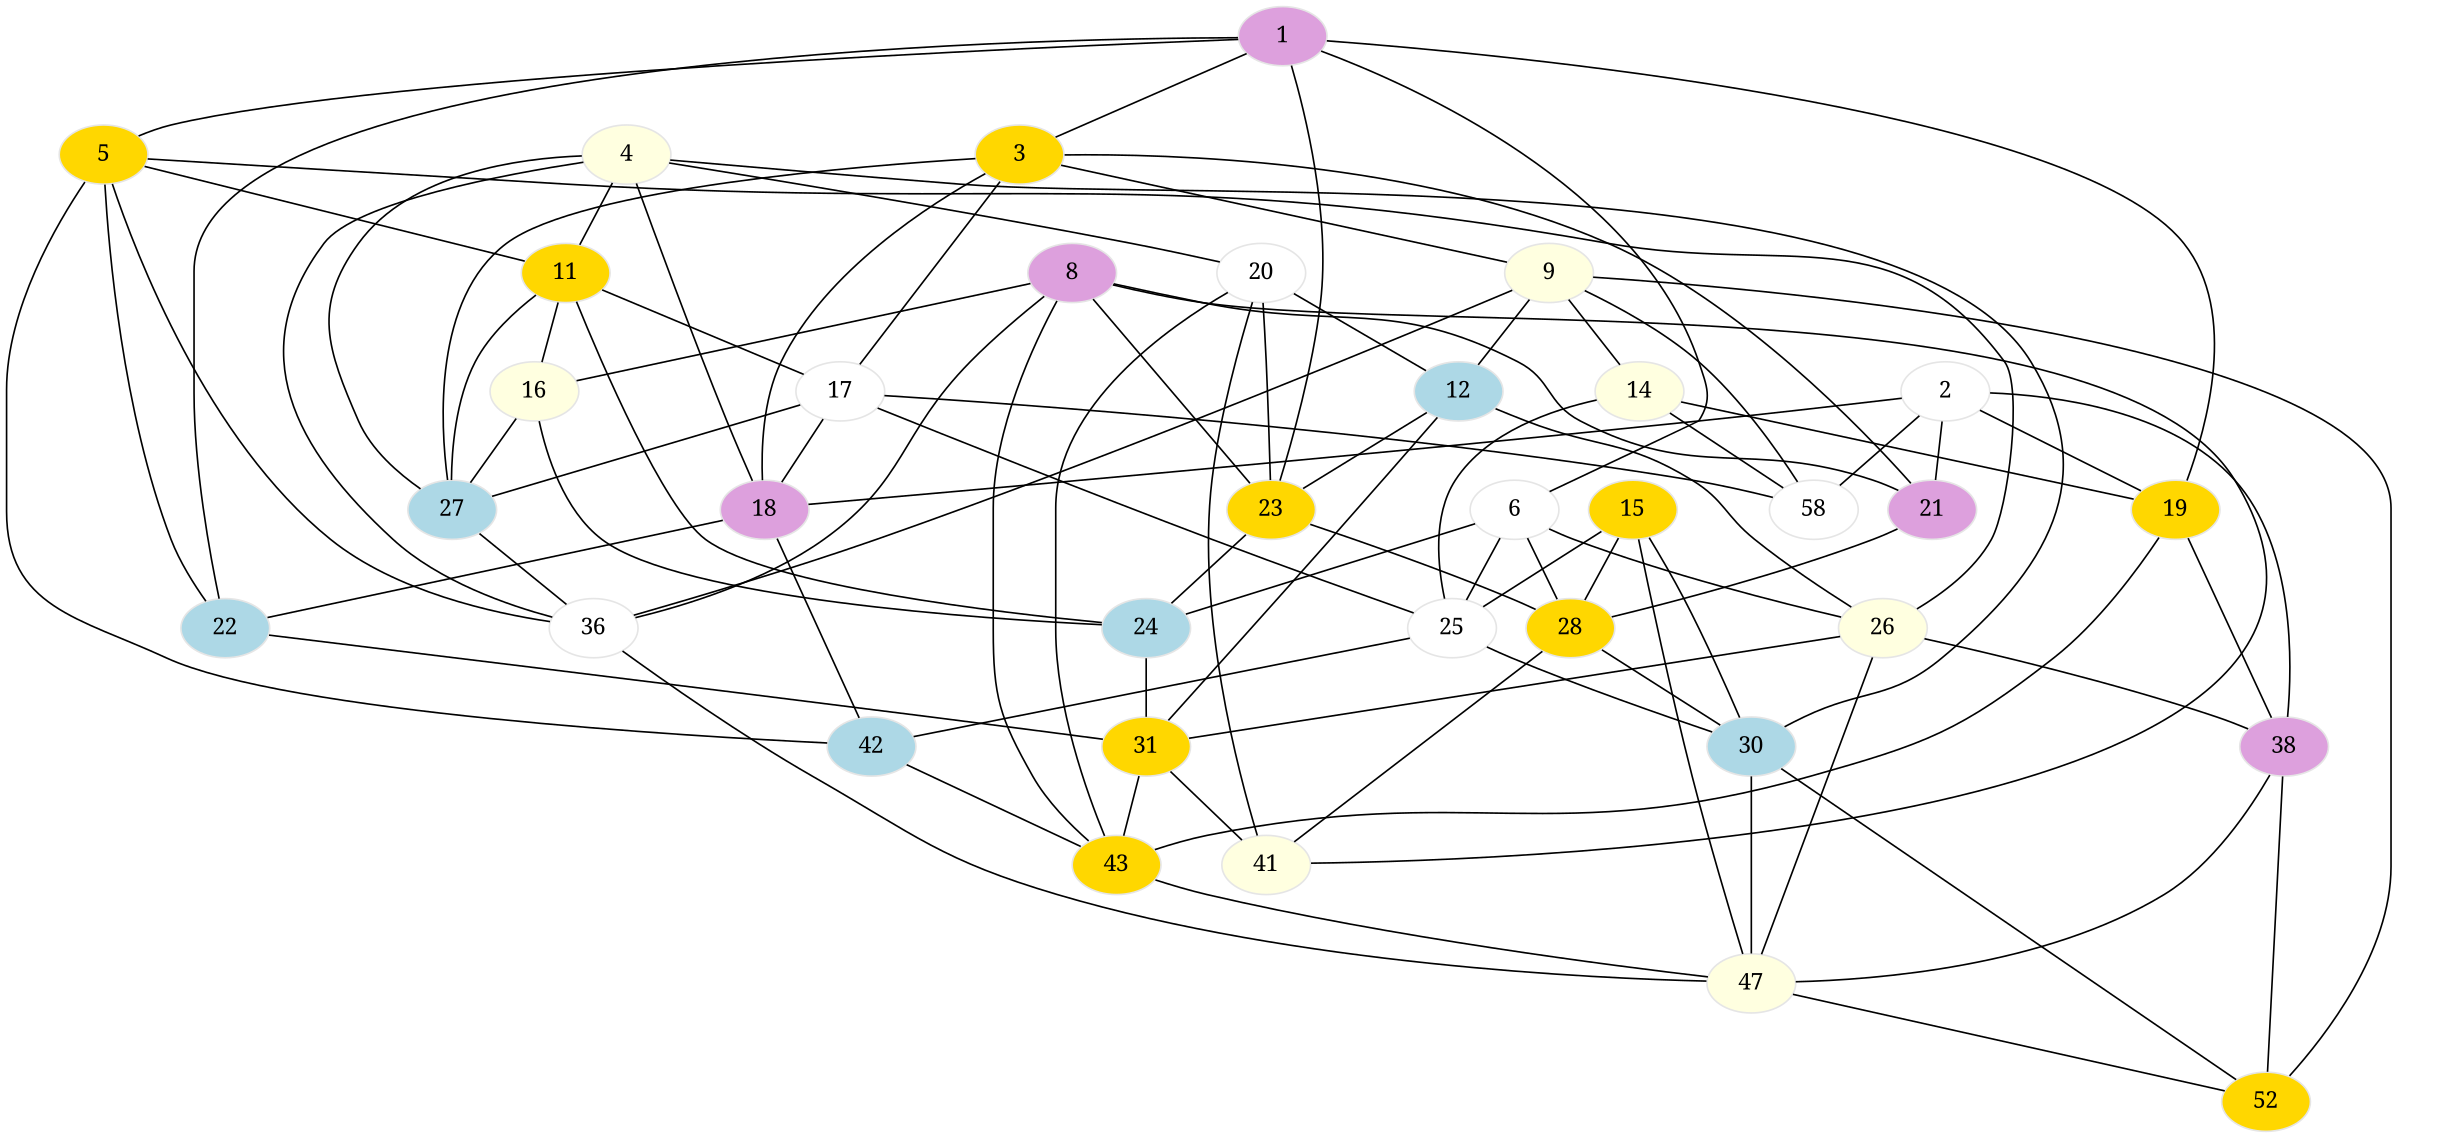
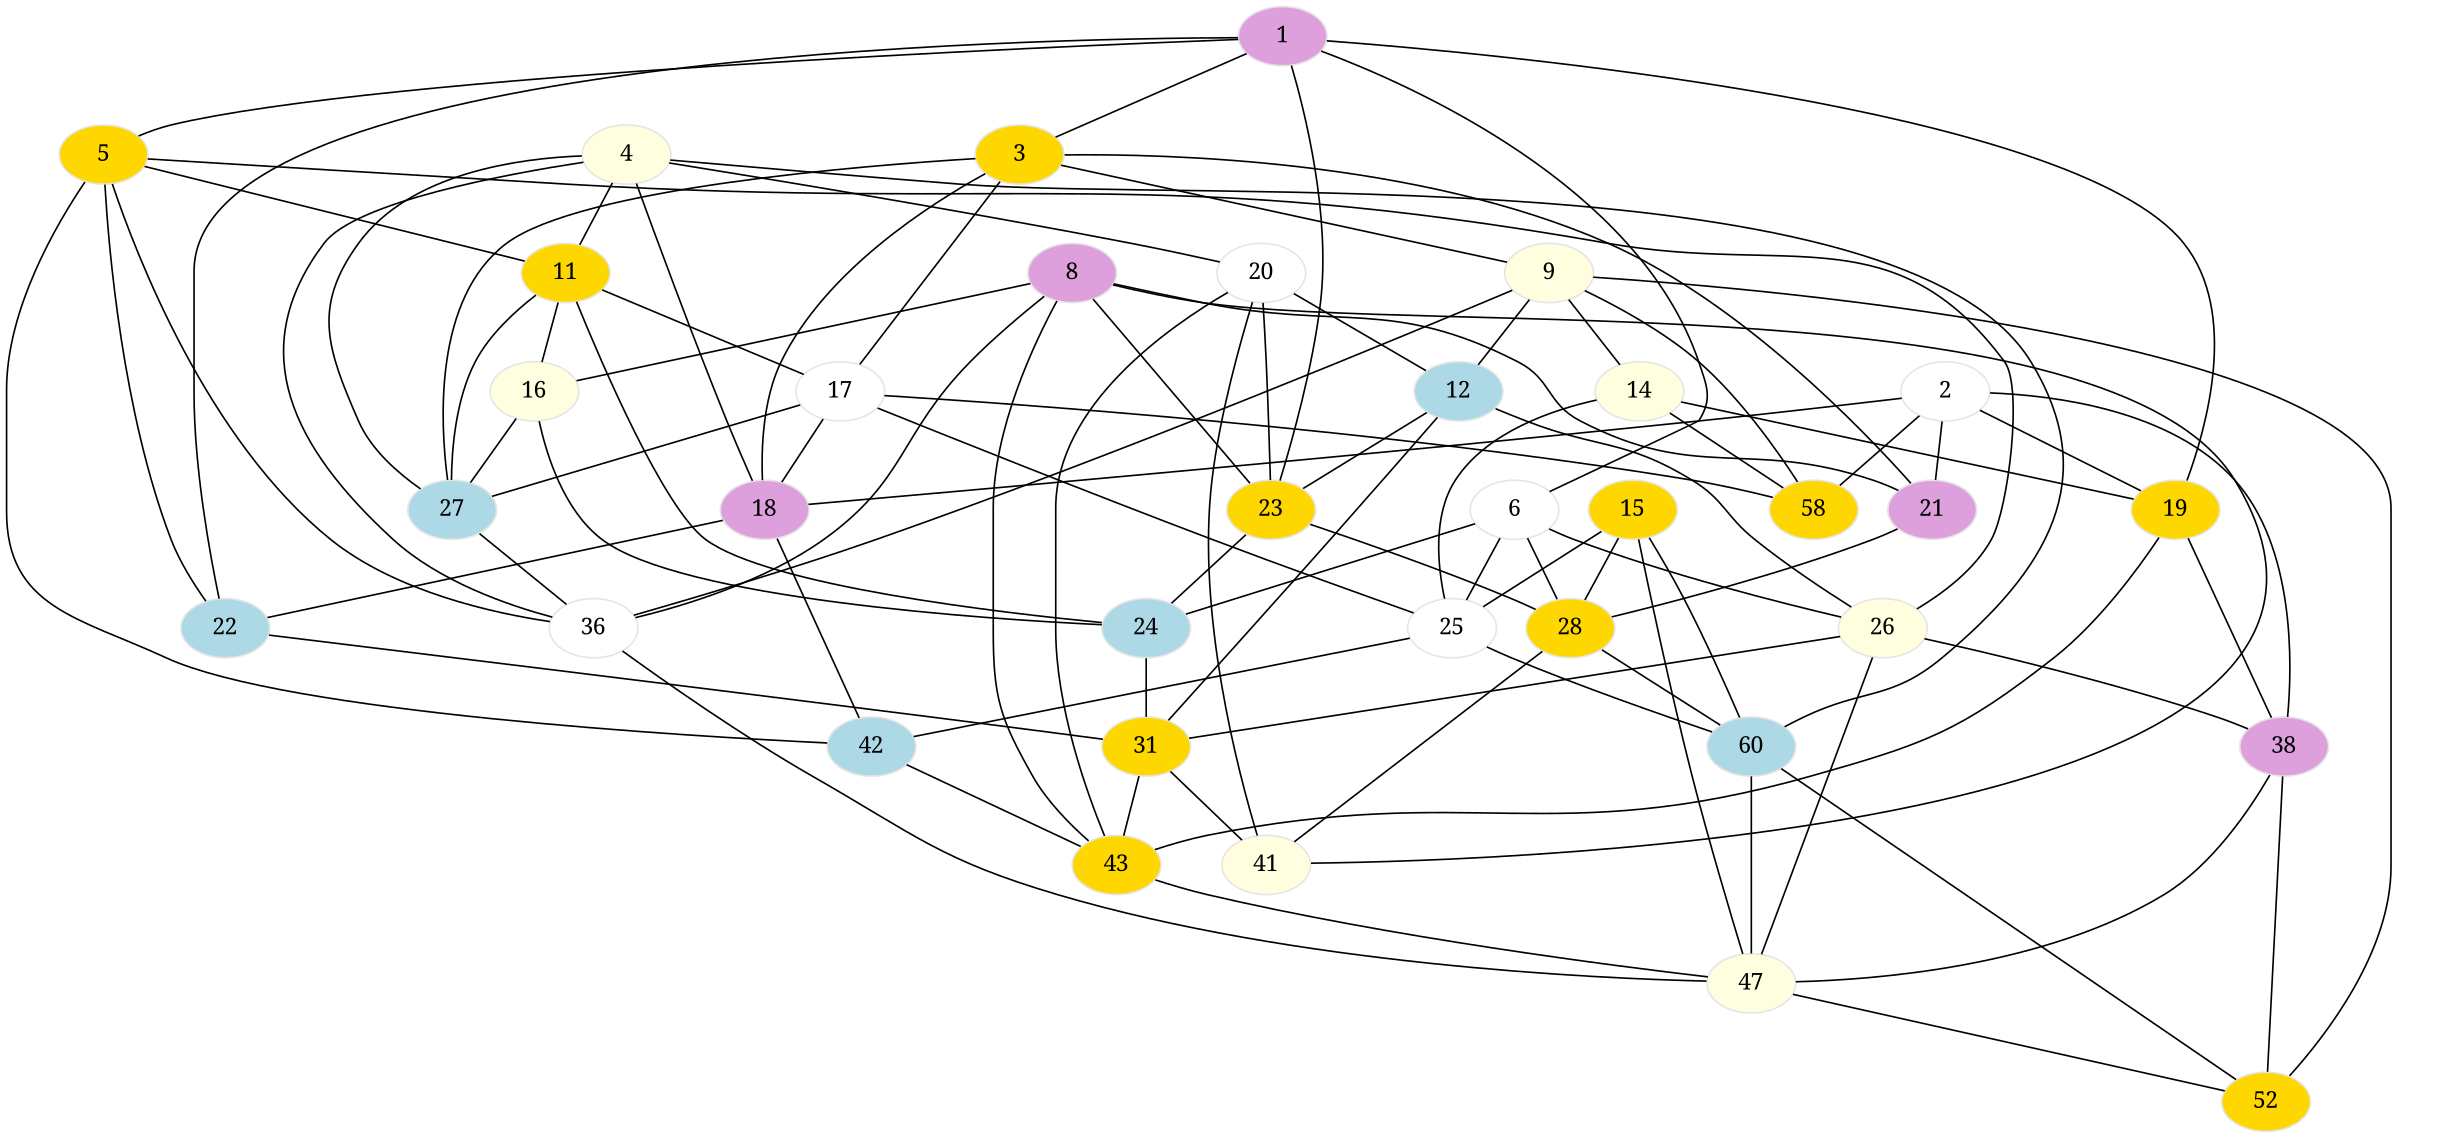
node "58": fillcolor white -> gold
node "30": label "30" -> "60"
